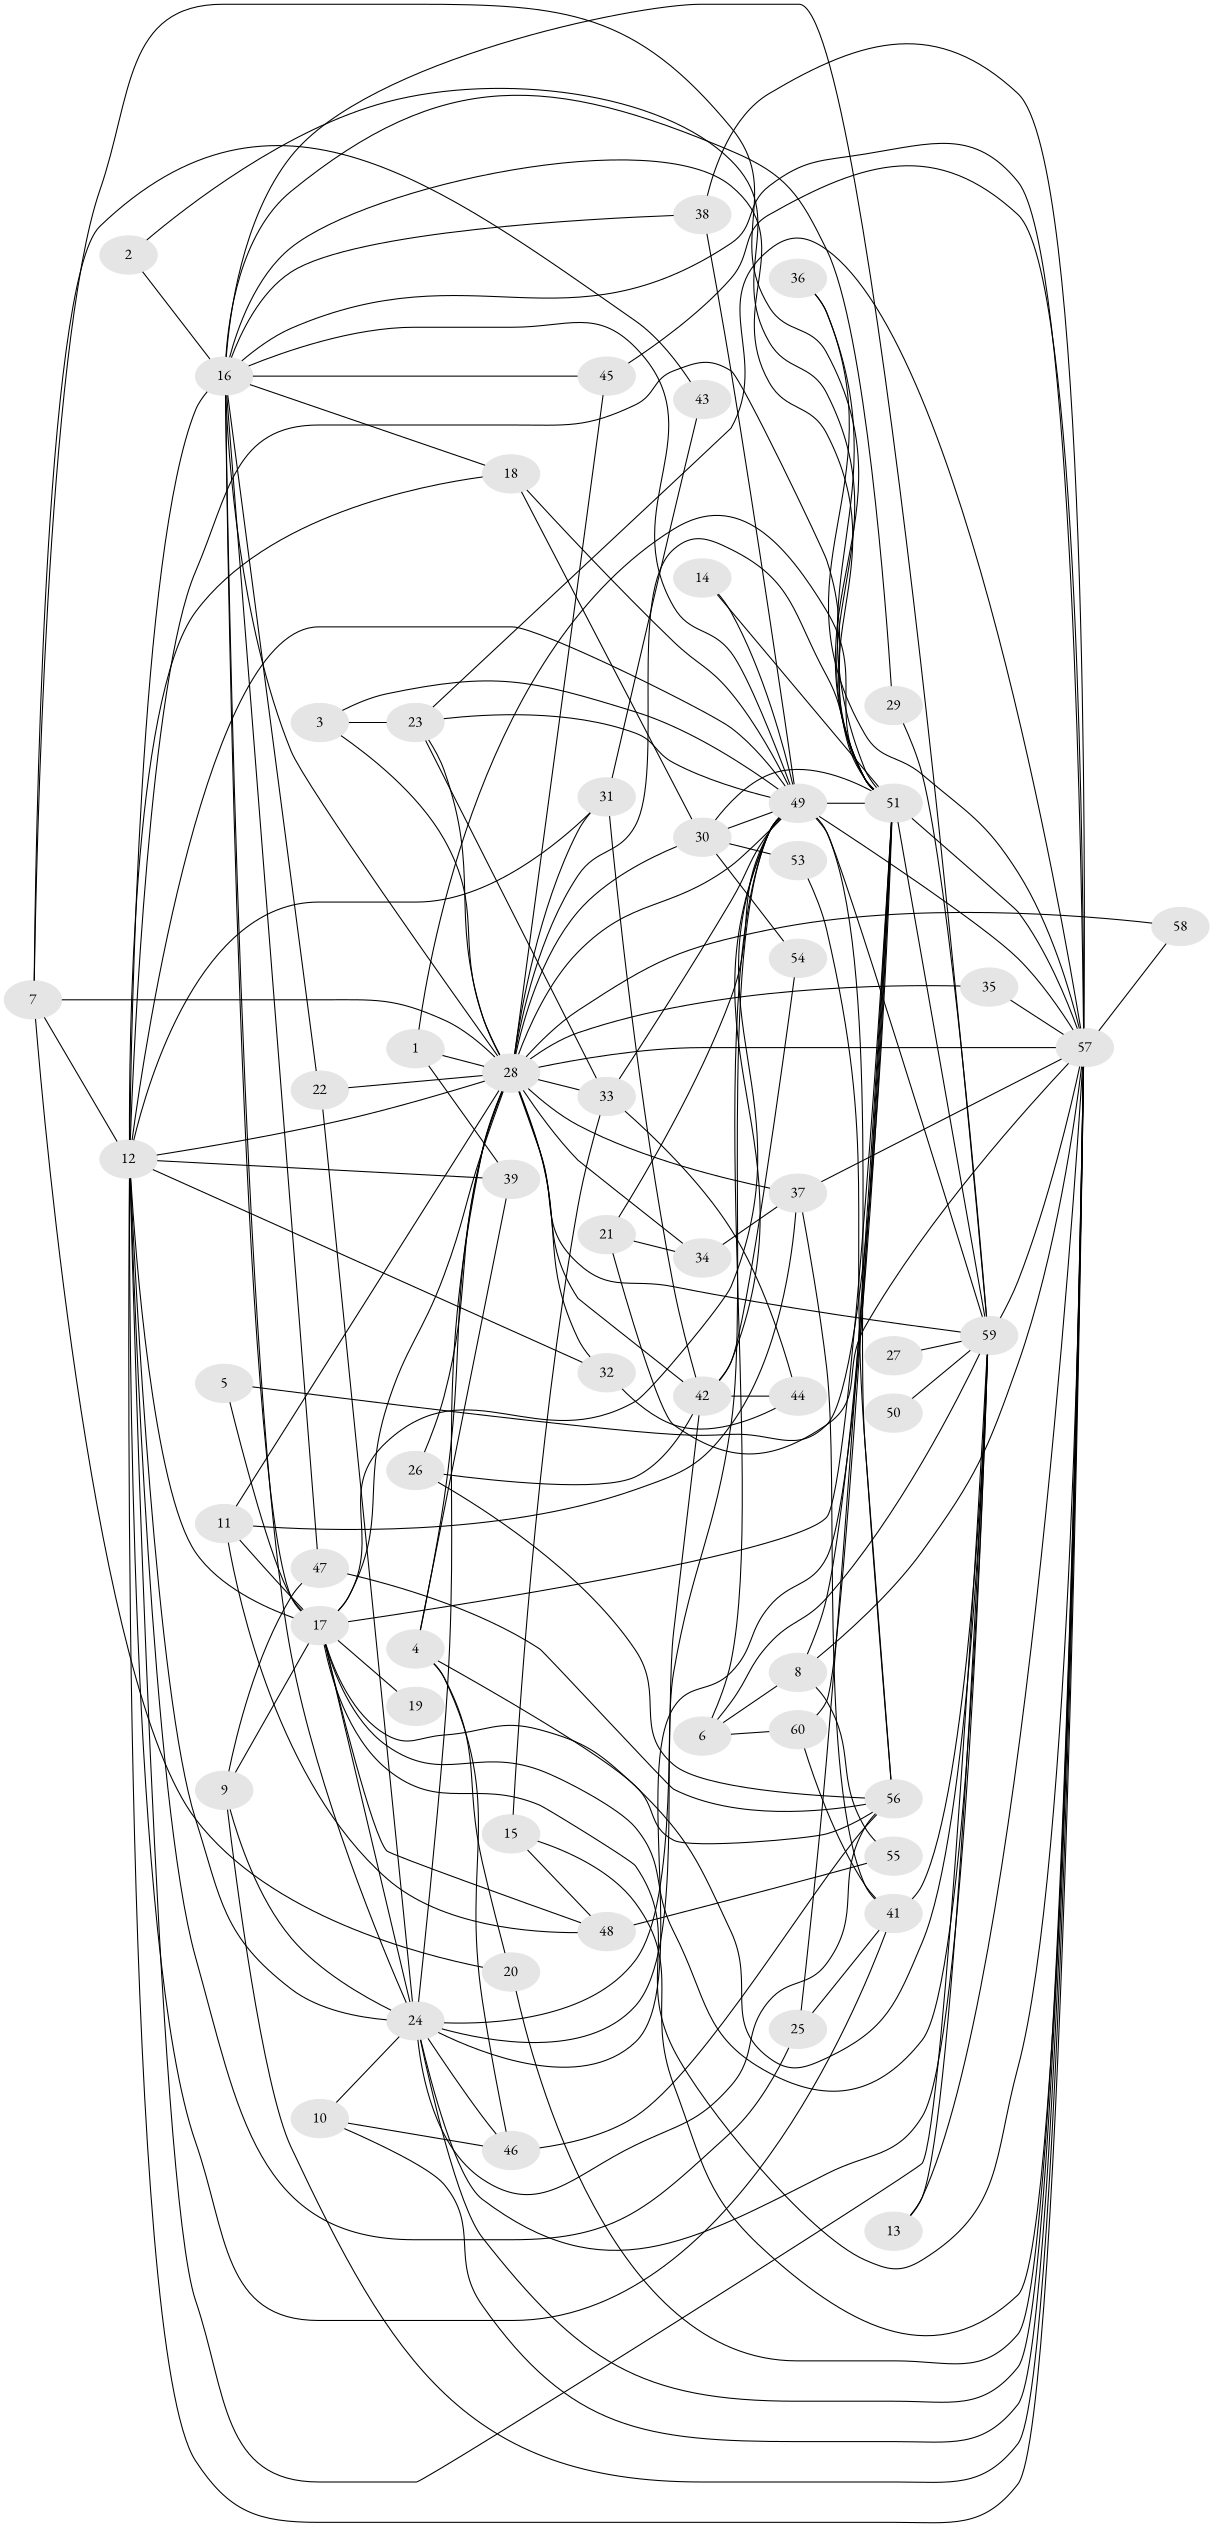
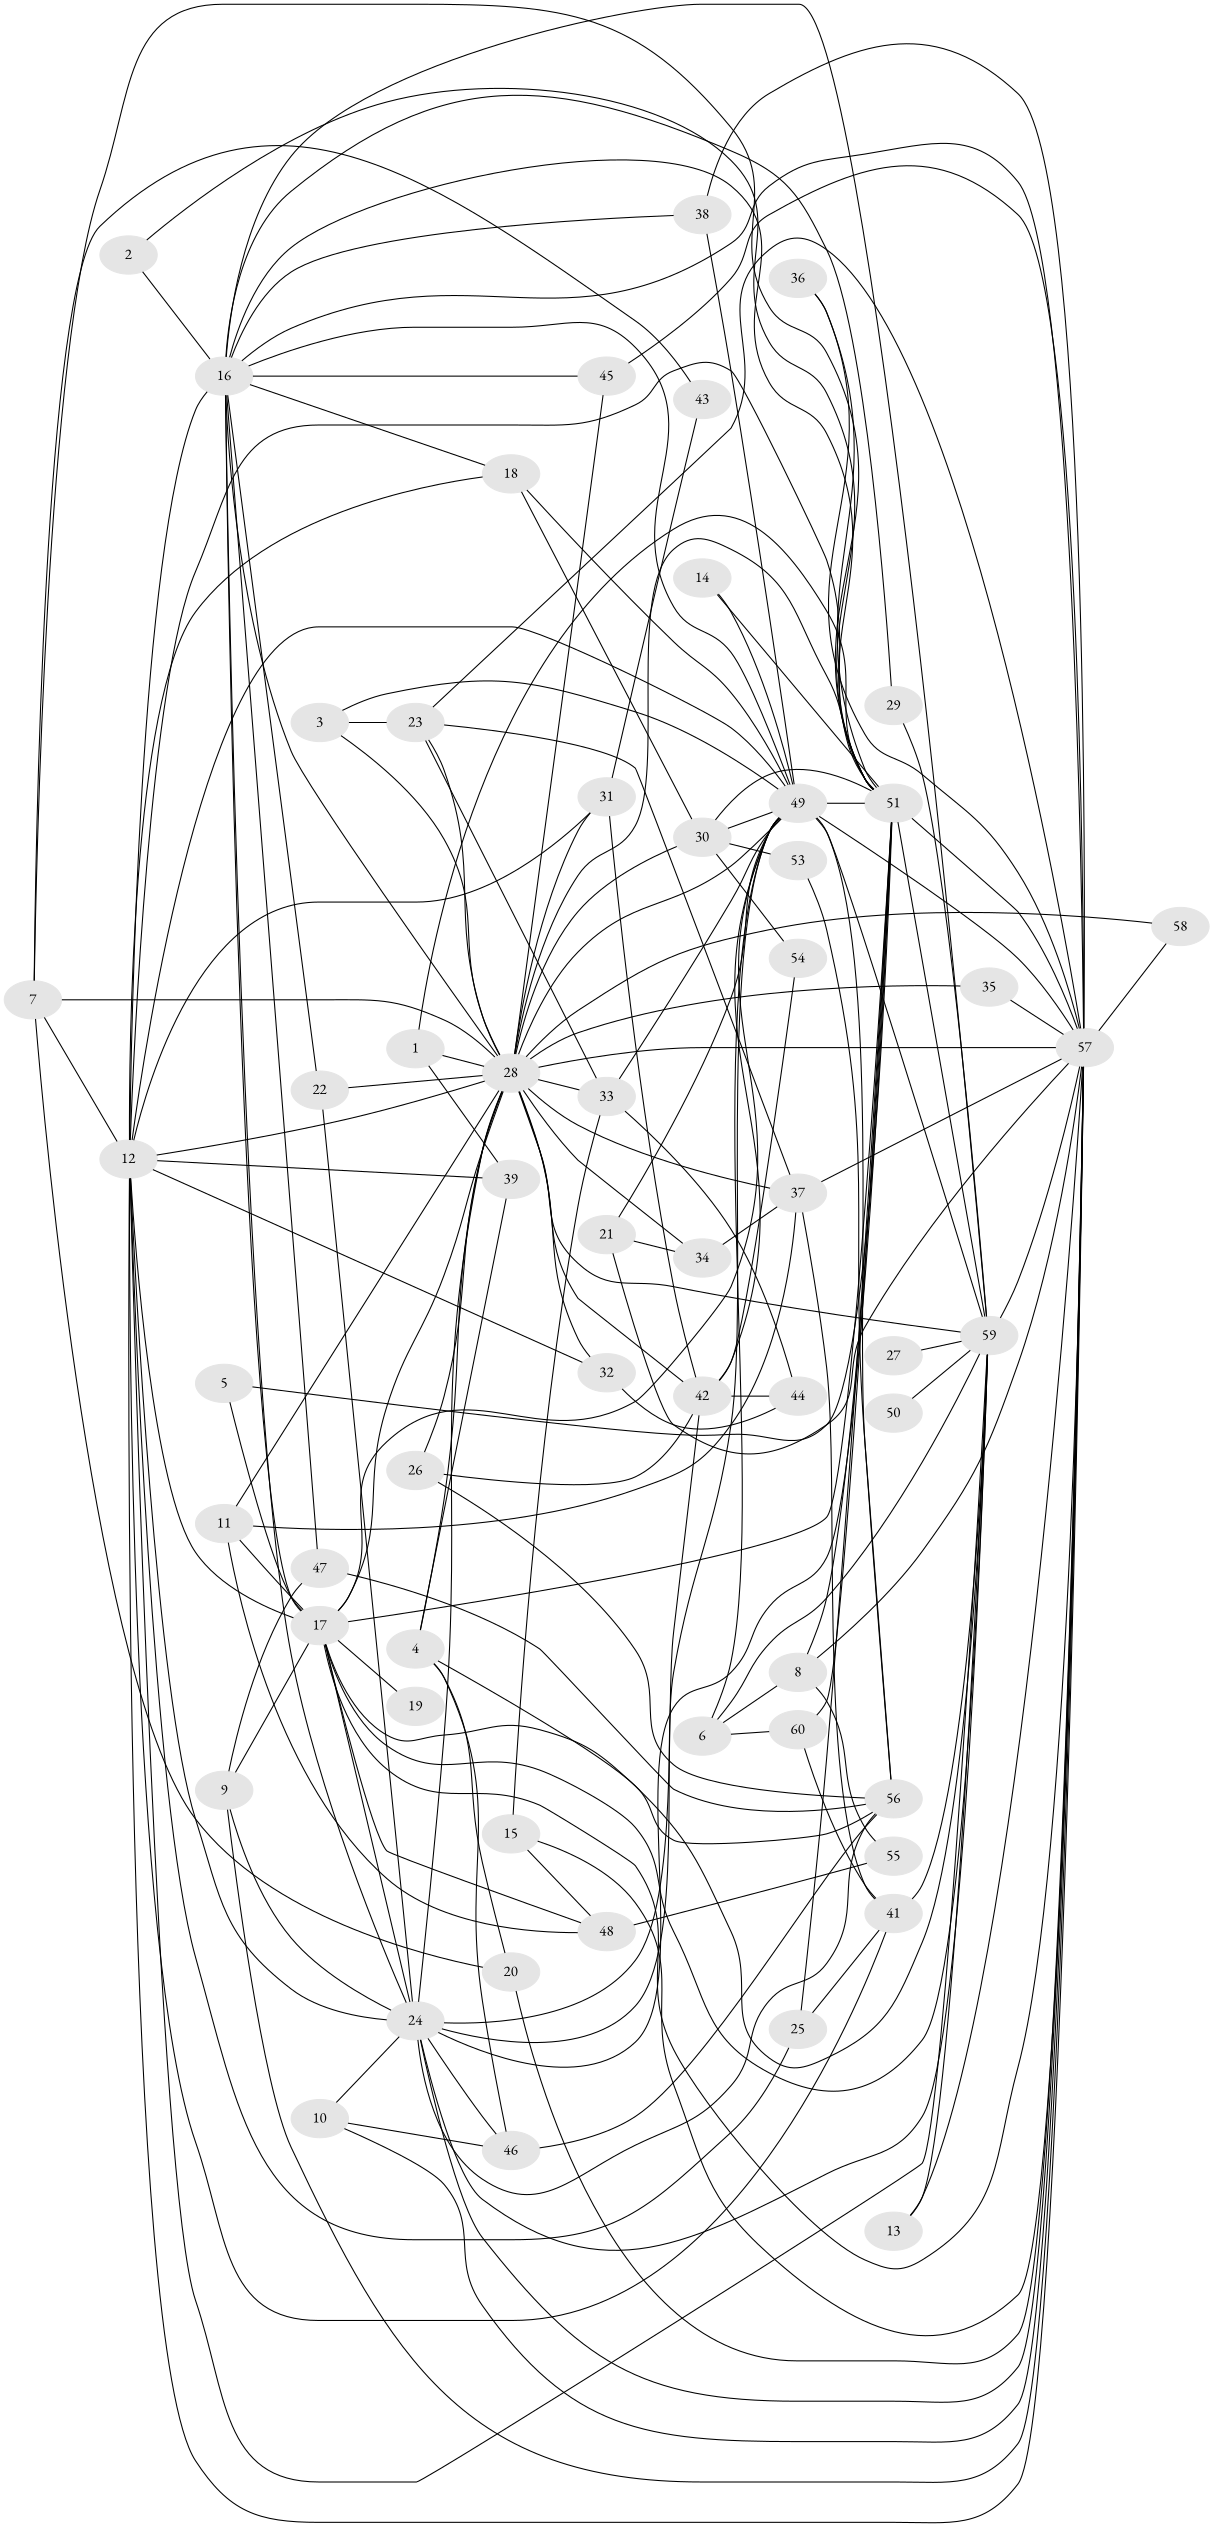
edge "23" -- "49": now "23" -- "37"
